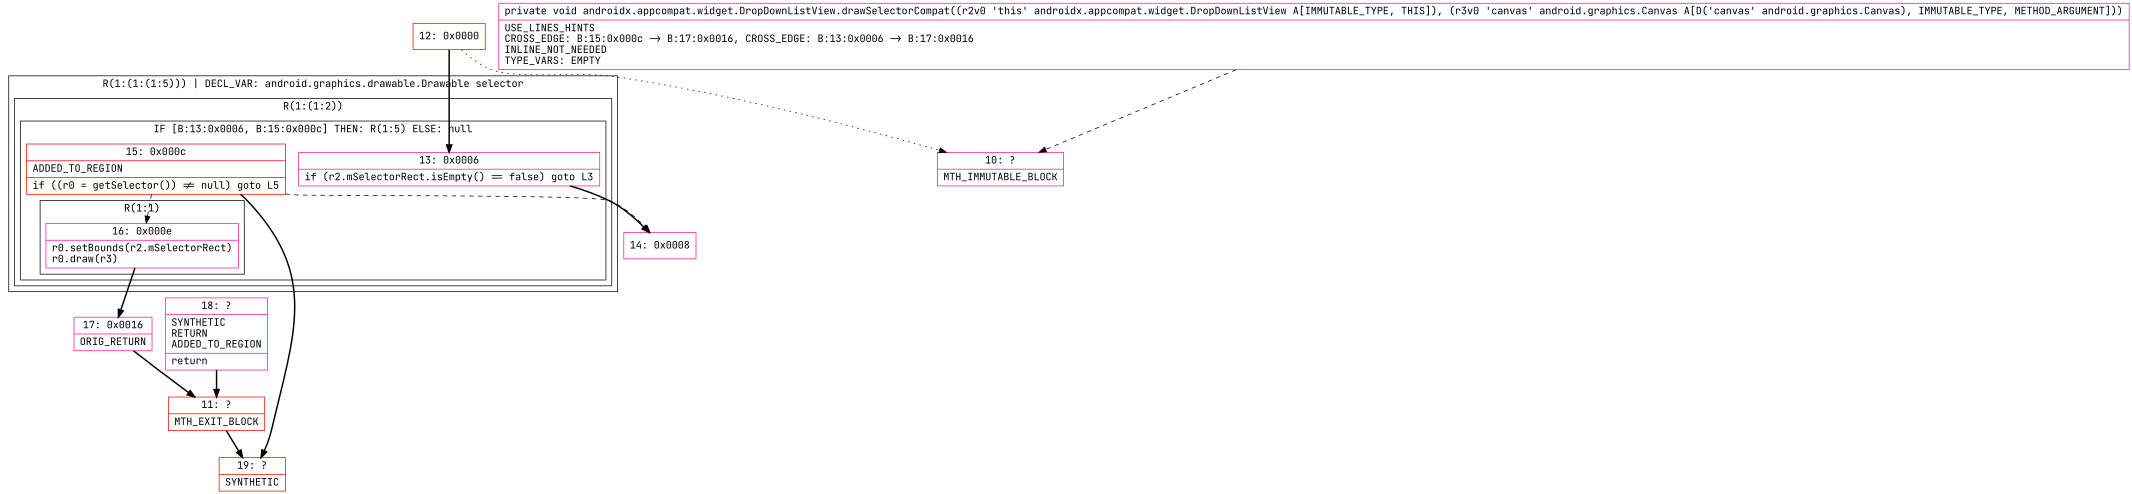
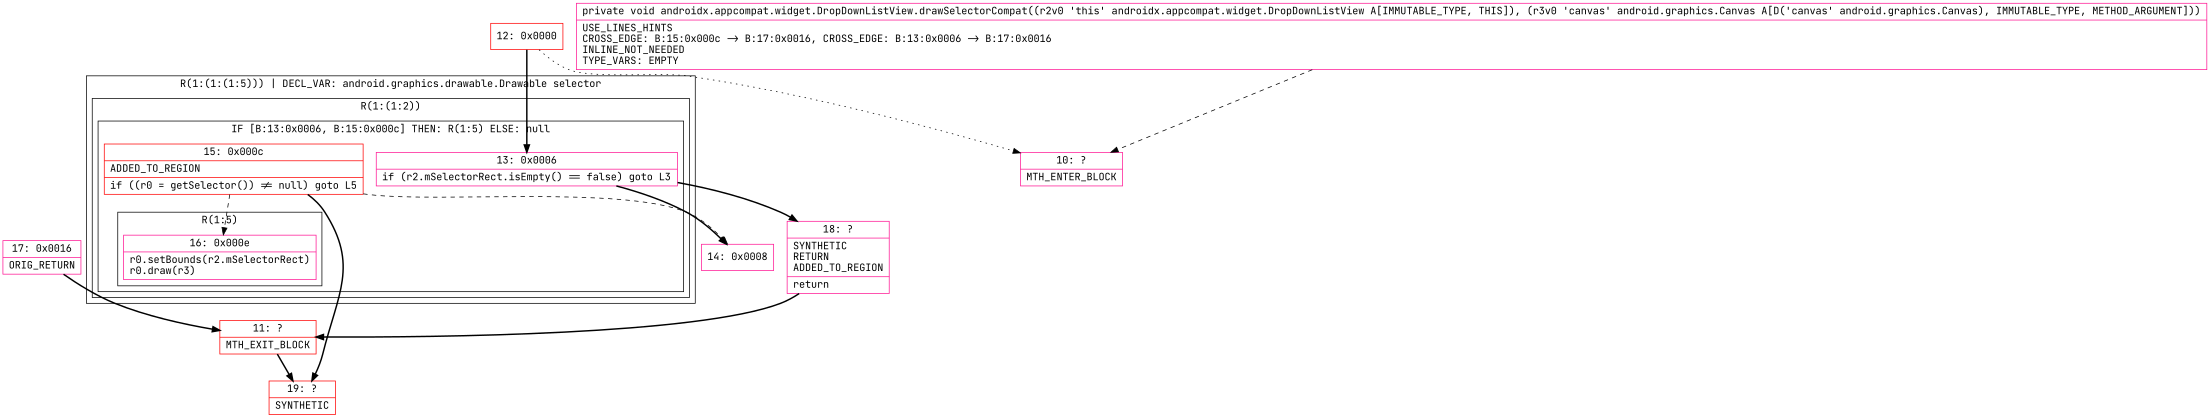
node "10: ?": text "MTH_IMMUTABLE_BLOCK" -> "MTH_ENTER_BLOCK"
edge "13: 0x0006" -> "18: ?": added
cluster "R(1:1)": label "R(1:1)" -> "R(1:5)"
edge "16: 0x000e" -> "17: 0x0016": removed
